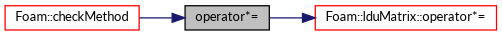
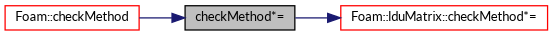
node "operator*=": label "operator*=" -> "checkMethod*="
node "Foam::lduMatrix::operator*=": label "Foam::lduMatrix::operator*=" -> "Foam::lduMatrix::checkMethod*="
